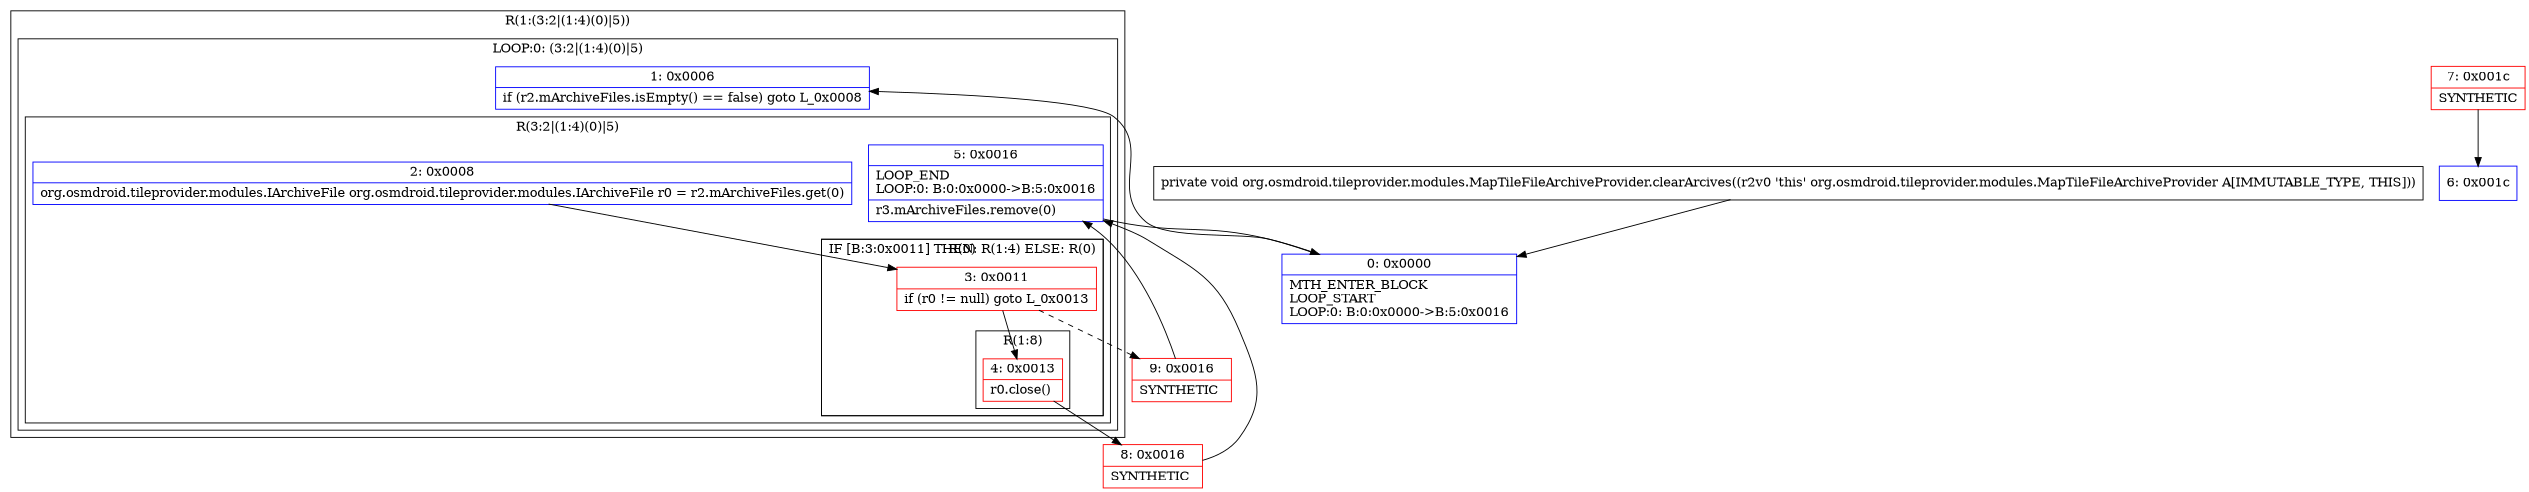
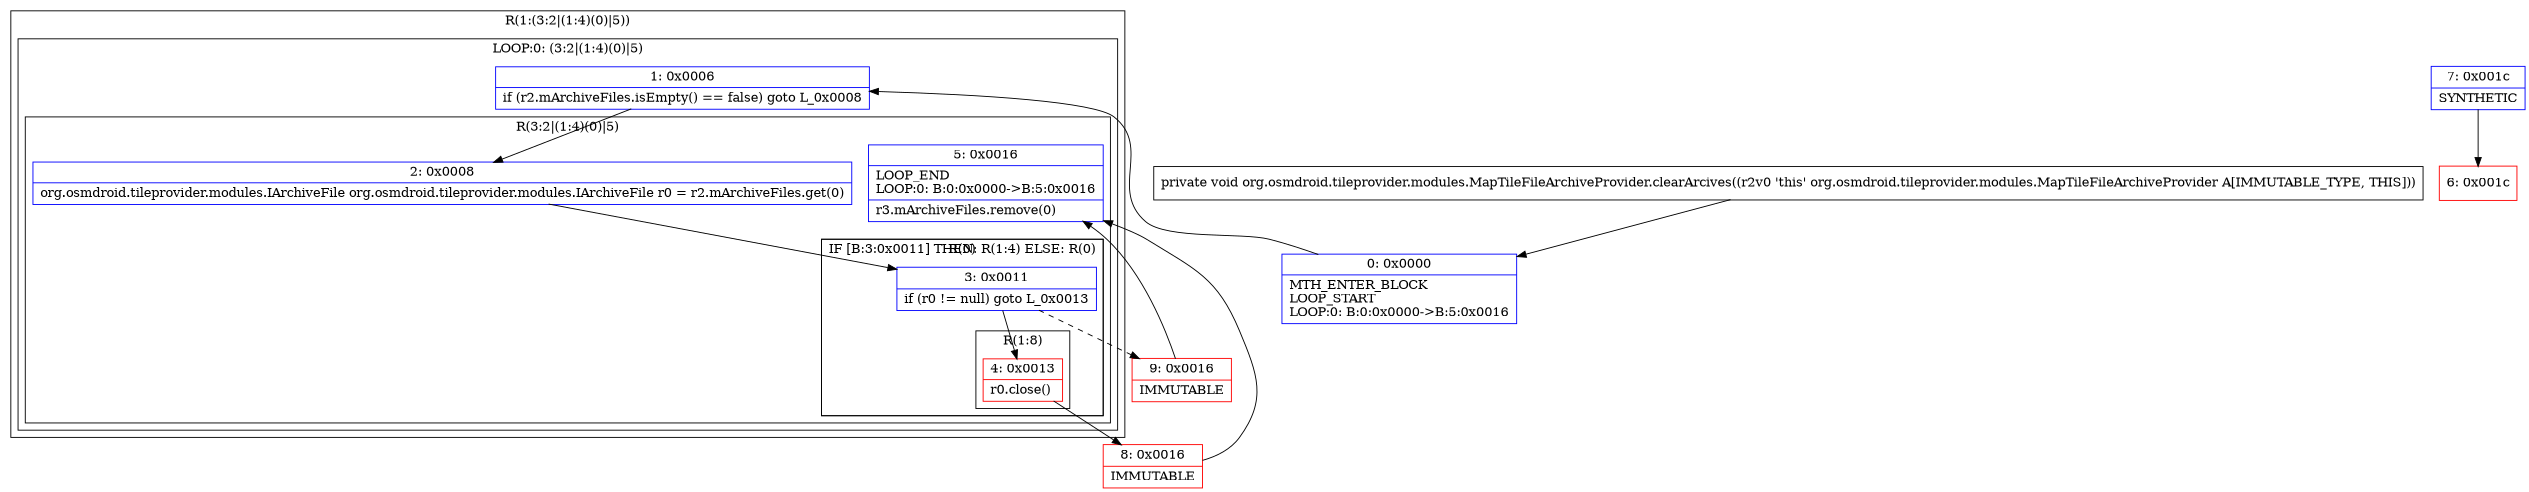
node "7: 0x001c": color red -> blue
edge "1: 0x0006" -> "2: 0x0008": added
node "6: 0x001c": color blue -> red
edge "5: 0x0016" -> "0: 0x0000": removed
node "3: 0x0011": color red -> blue
node "9: 0x0016": text "SYNTHETIC" -> "IMMUTABLE"
node "8: 0x0016": text "SYNTHETIC" -> "IMMUTABLE"
